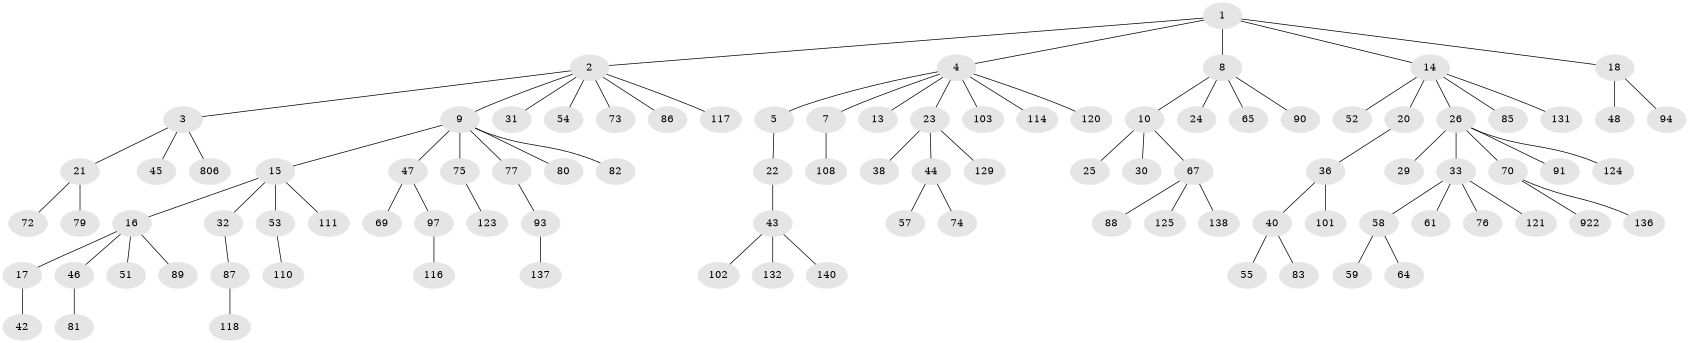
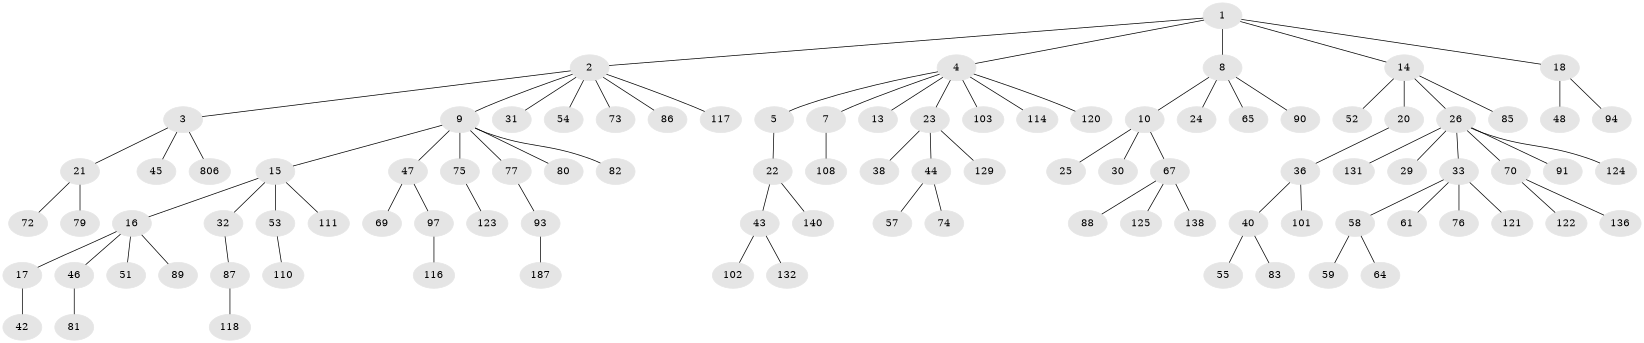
edge "14" -- "131": now "26" -- "131"
node "922": label "922" -> "122"
edge "43" -- "140": now "22" -- "140"
node "137": label "137" -> "187"
